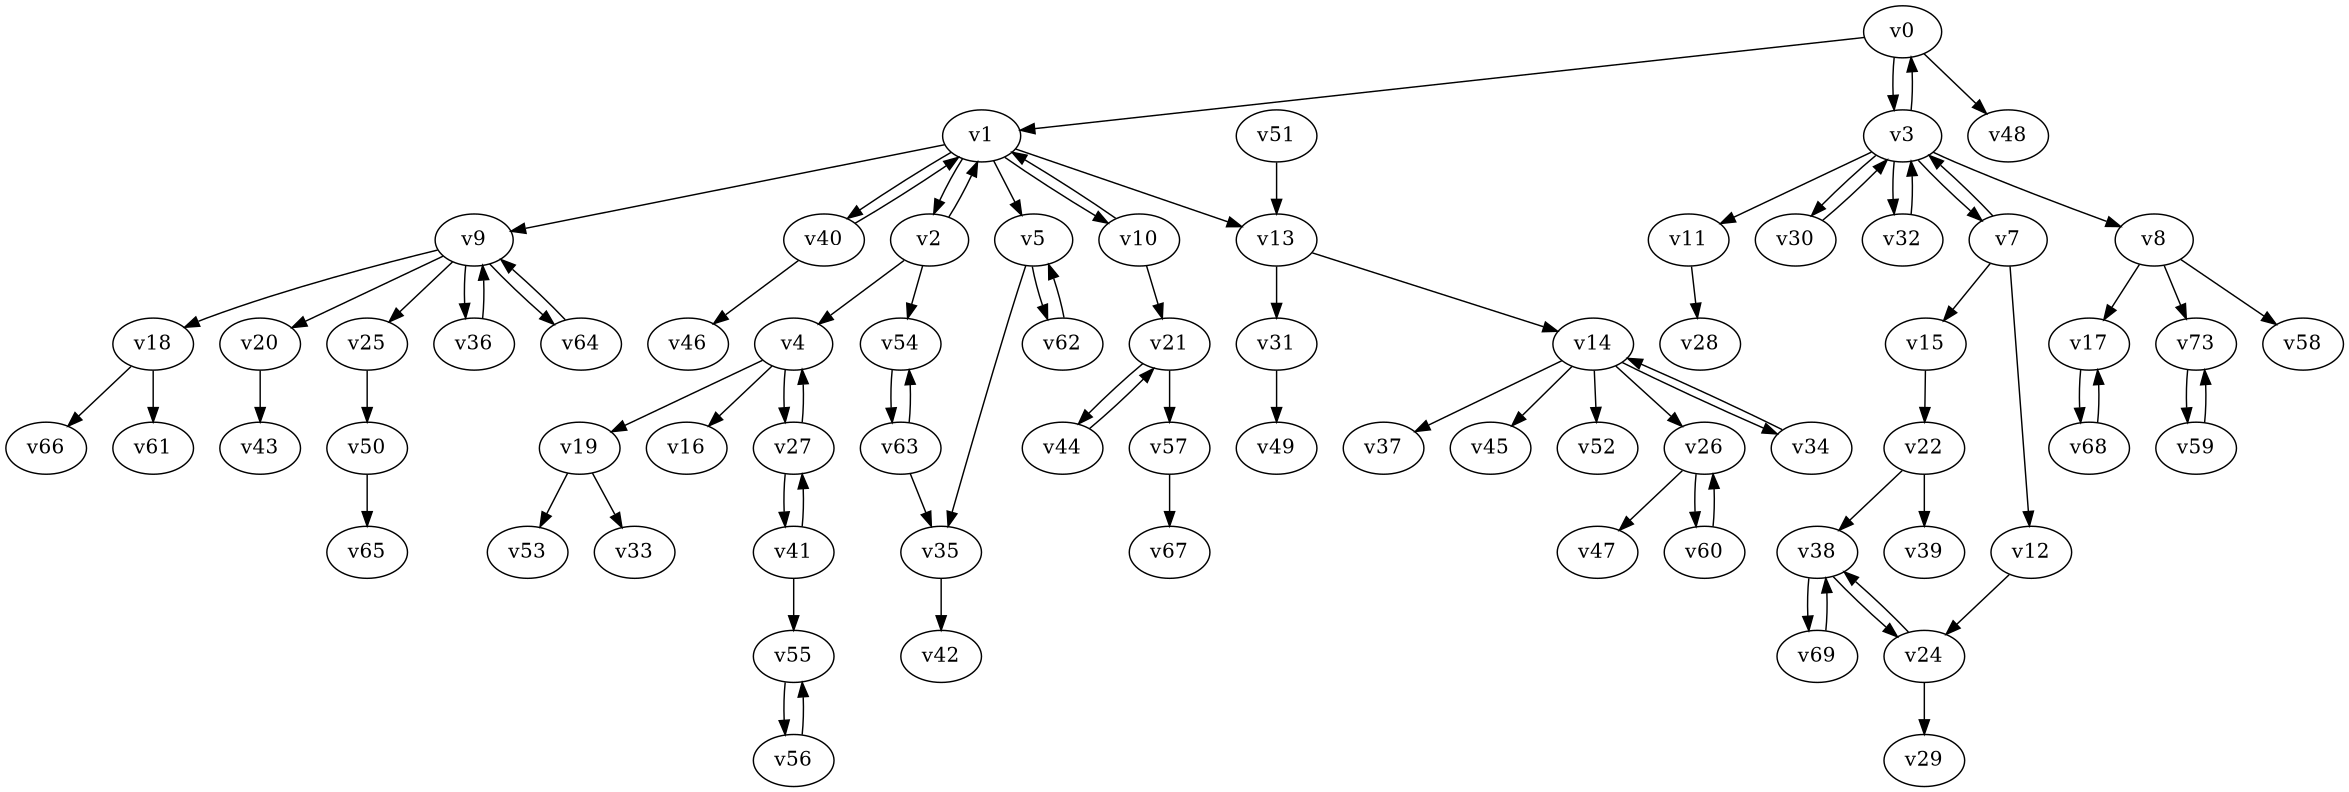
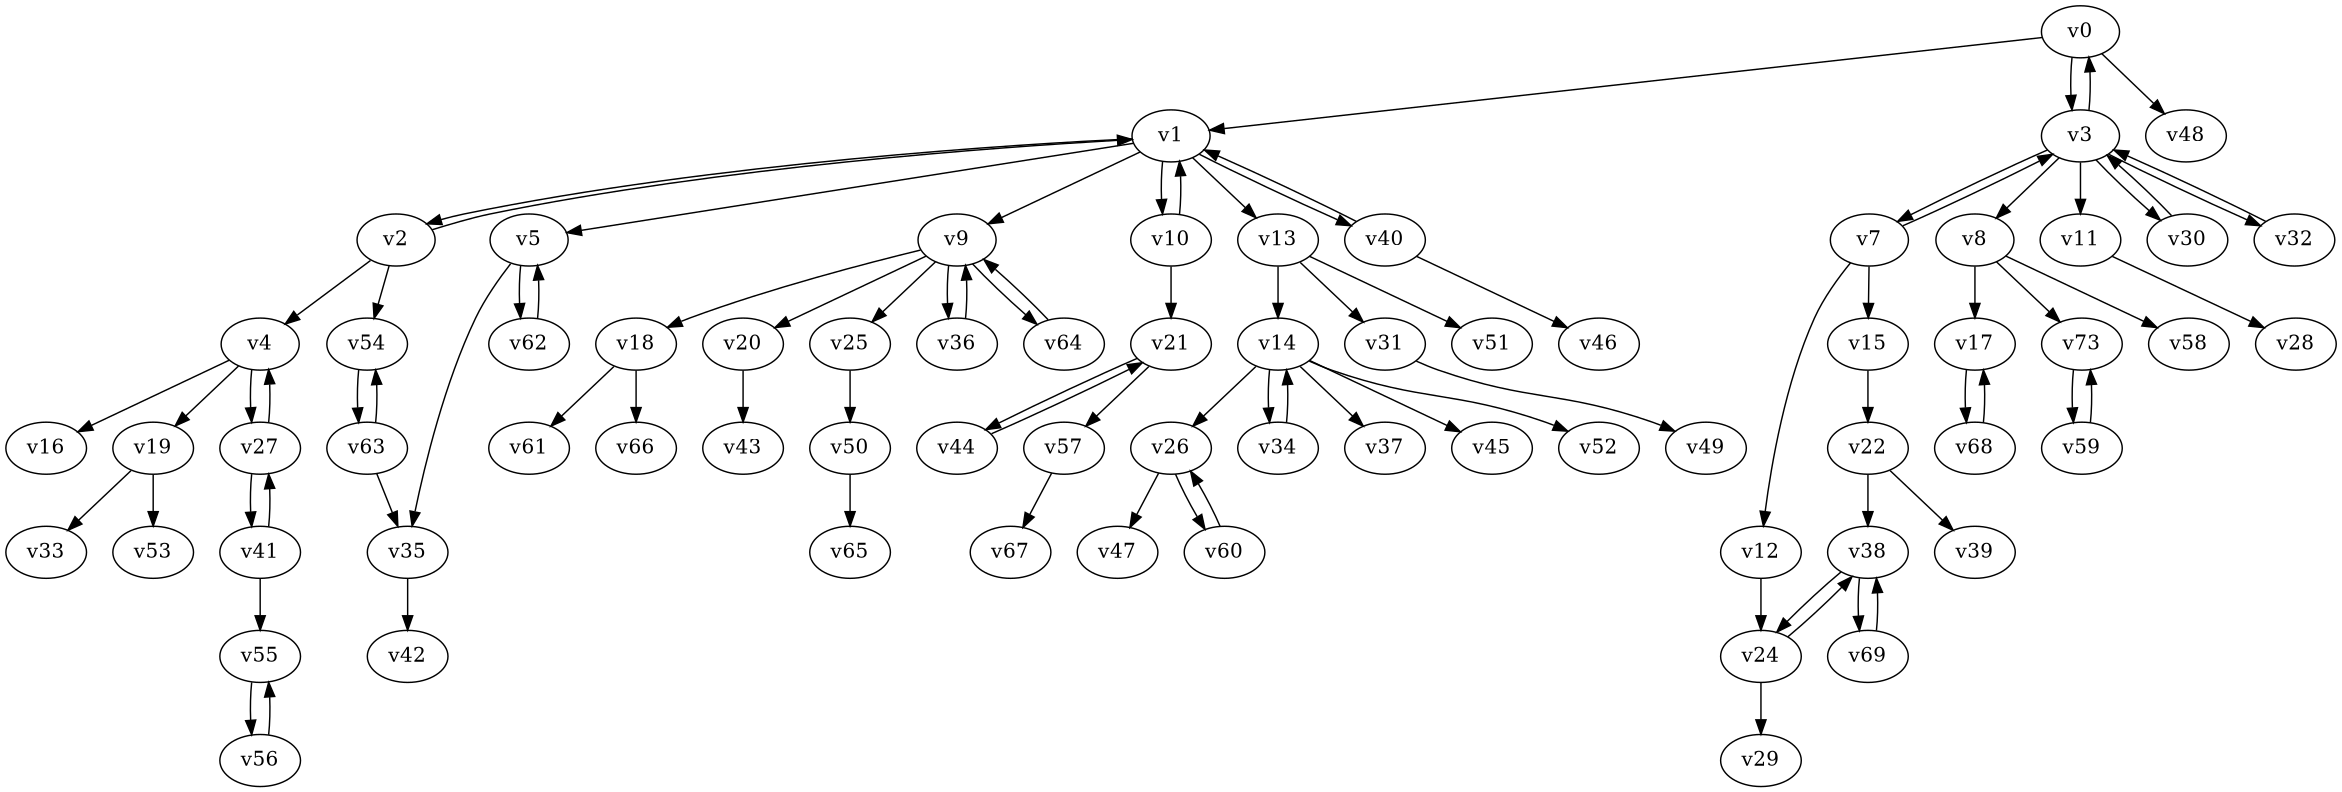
edge "v51" -> "v13": reversed
